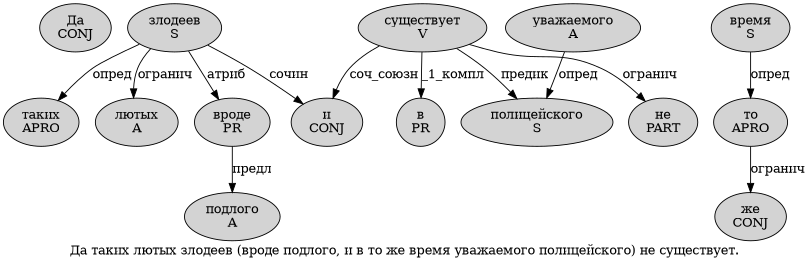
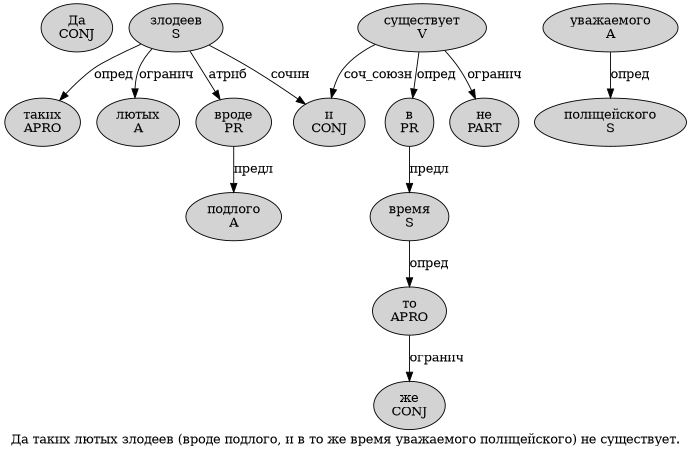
edge "существует V" -> "полицейского S": removed, label "предик"
edge "существует V" -> "в PR": label "_1_компл" -> "опред"
edge "в PR" -> "время S": added, label "предл"
